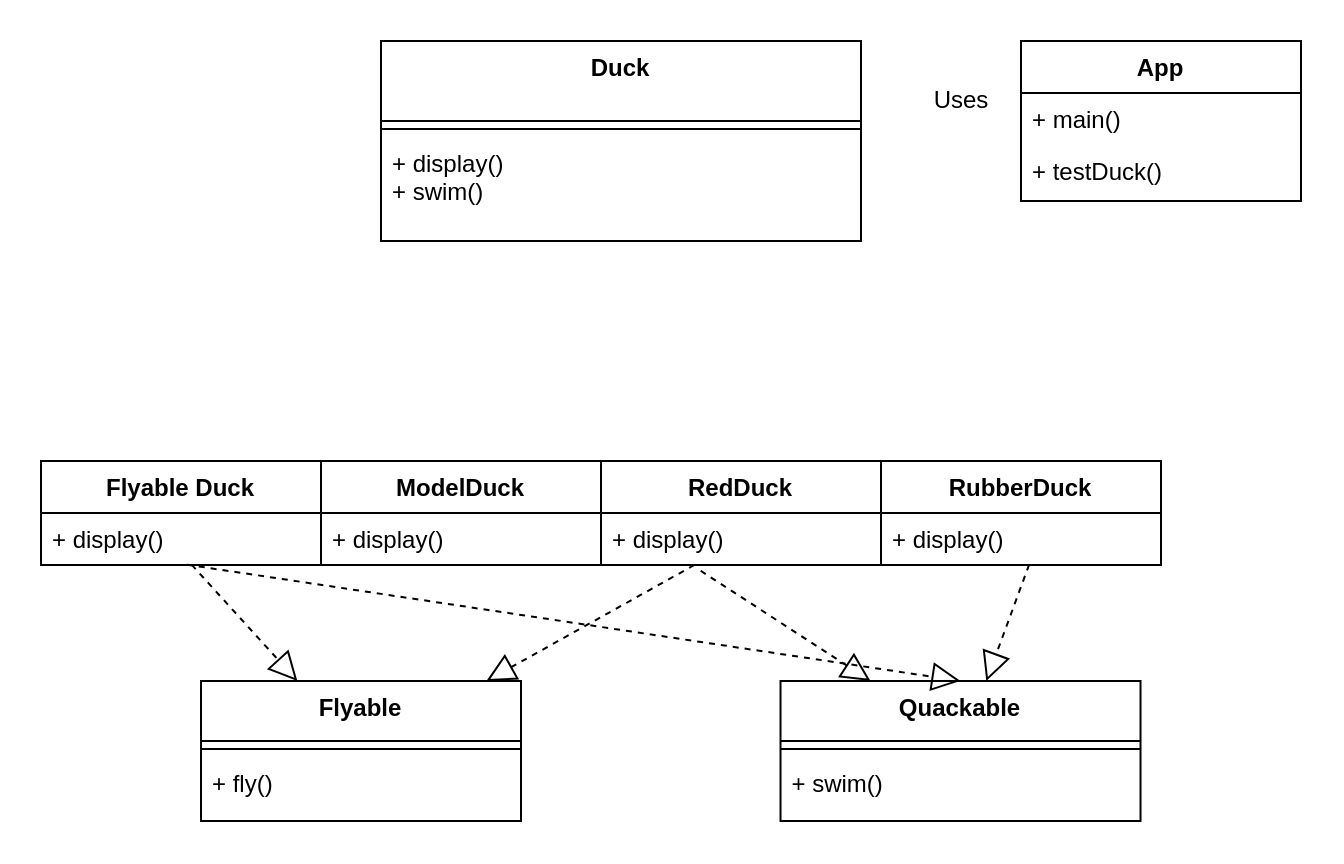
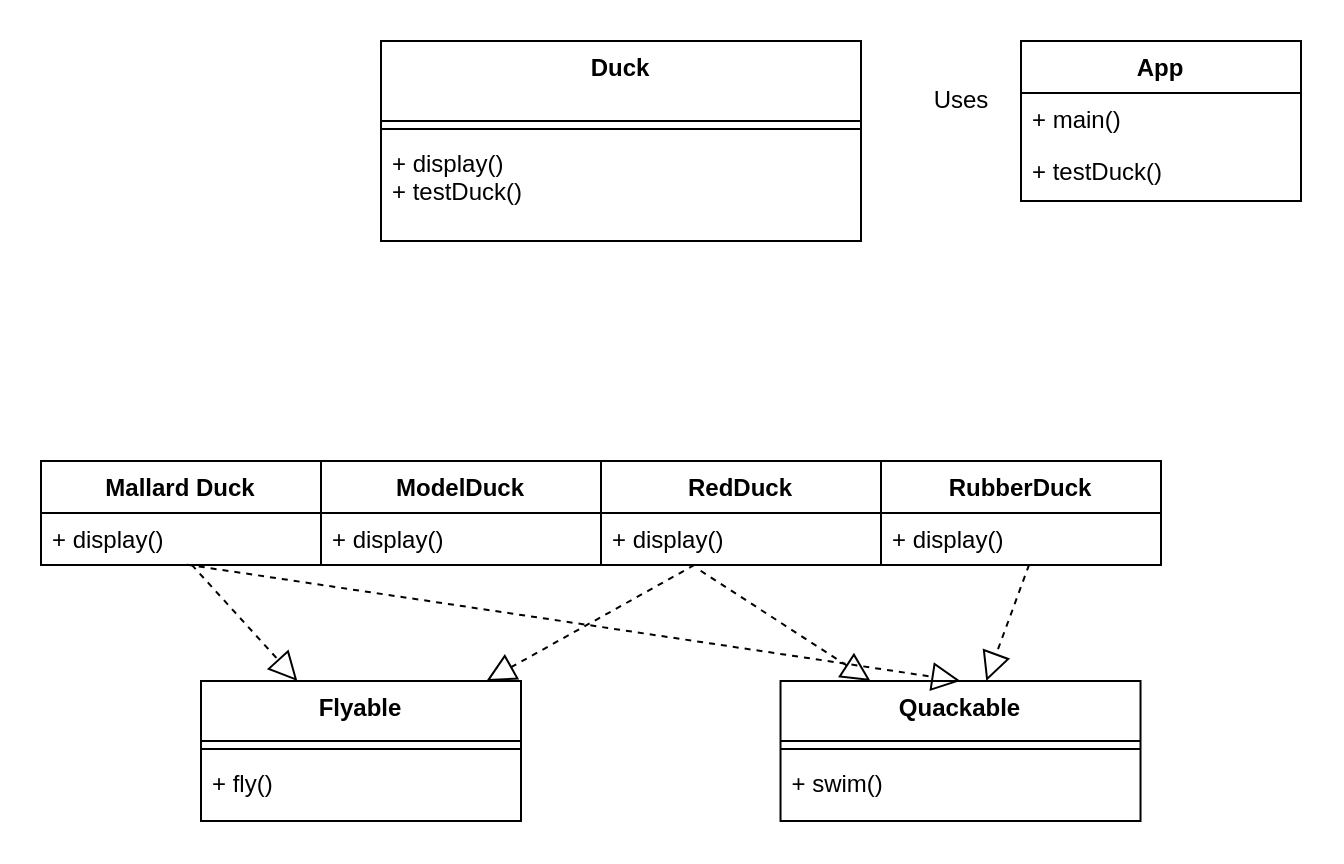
node "+ display() + swim()": label "+ display() + swim()" -> "+ display() + testDuck()"
node "Flyable Duck": label "Flyable Duck" -> "Mallard Duck"
